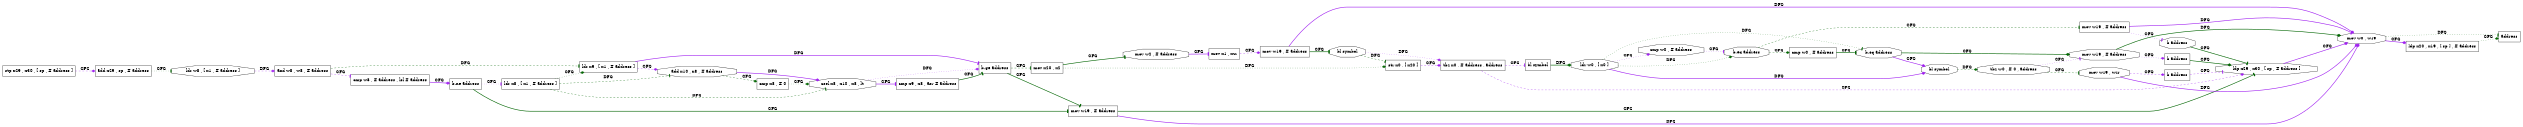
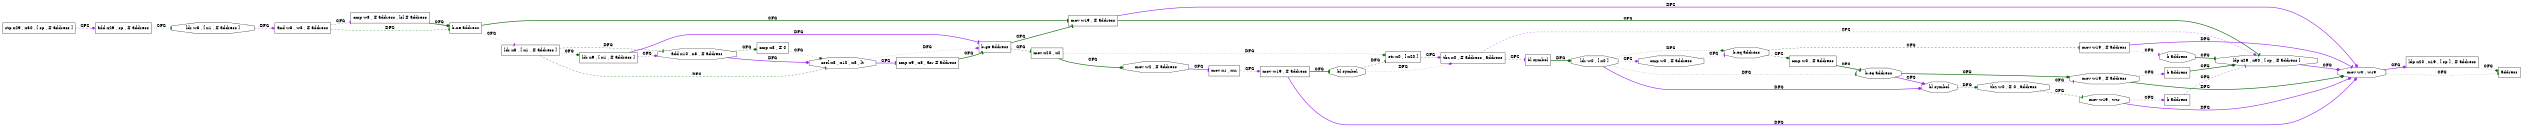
edge "mov w0 , w19" -> "address": label "DFG" -> "CFG"
edge "mov x20 , x2" -> "mov w2 , # address": arrowhead tee -> diamond
edge "and w8 , w8 , # address" -> "ldr x9 , [ x1 , # address ]": now "and w8 , w8 , # address" -> "b.ne address"
edge "cmp w8 , # address , lsl # address" -> "b.ne address": color purple -> darkgreen
